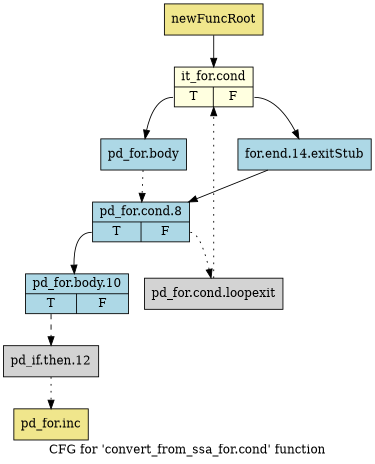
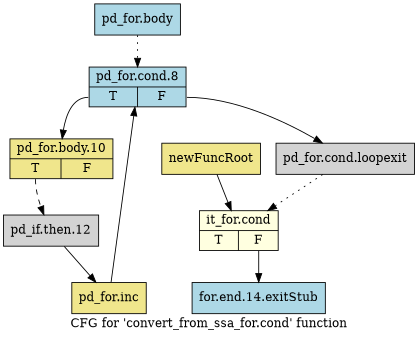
edge "it_for.cond" -> "pd_for.body": removed
edge "for.end.14.exitStub" -> "pd_for.cond.8": now "pd_for.inc" -> "pd_for.cond.8"
edge "pd_for.cond.8" -> "pd_for.cond.loopexit": style dotted -> solid
node "pd_for.body.10": fillcolor lightblue -> khaki
edge "pd_if.then.12" -> "pd_for.inc": style dotted -> solid
